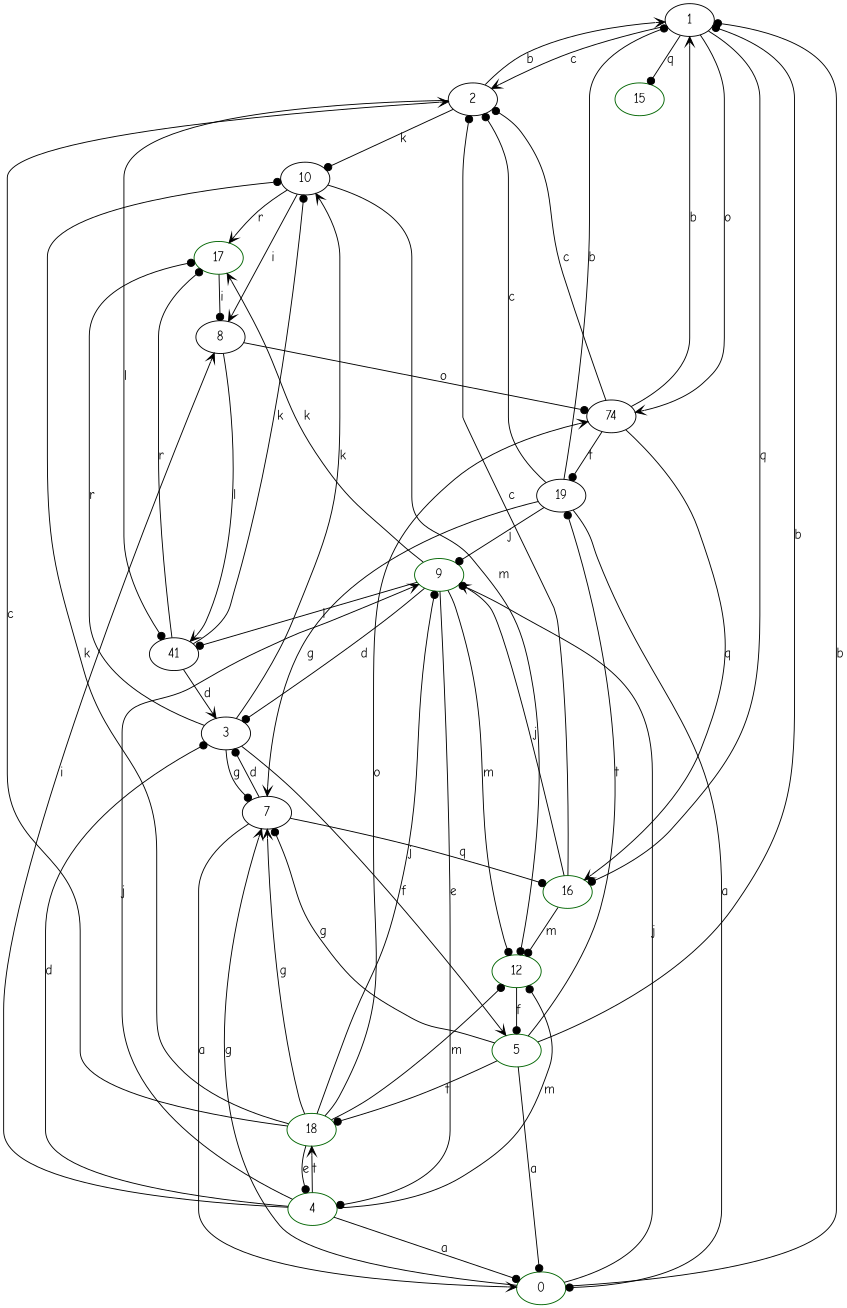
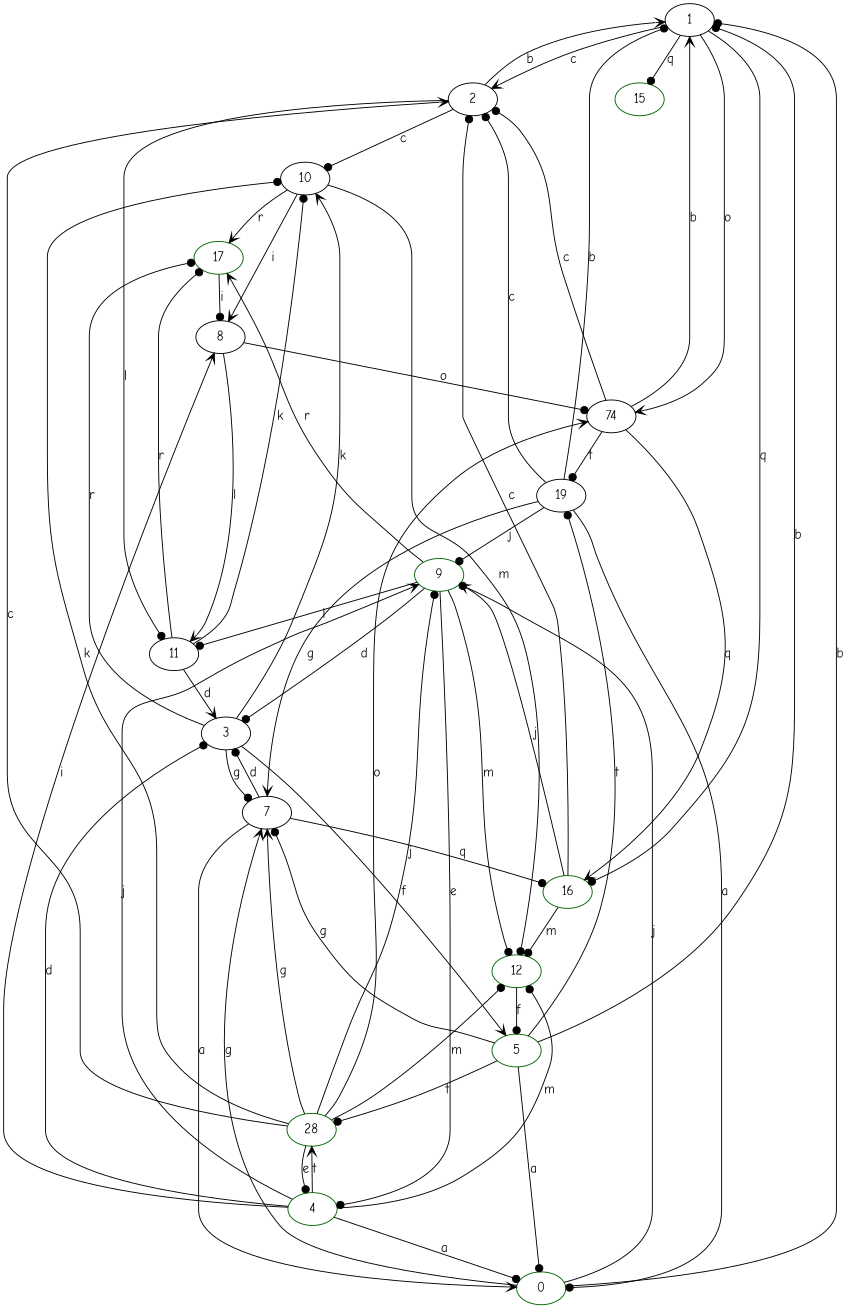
edge "2" -> "10": label "k" -> "c"
edge "9" -> "17": label "k" -> "r"
node "41": label "41" -> "11"
node "18": label "18" -> "28"
